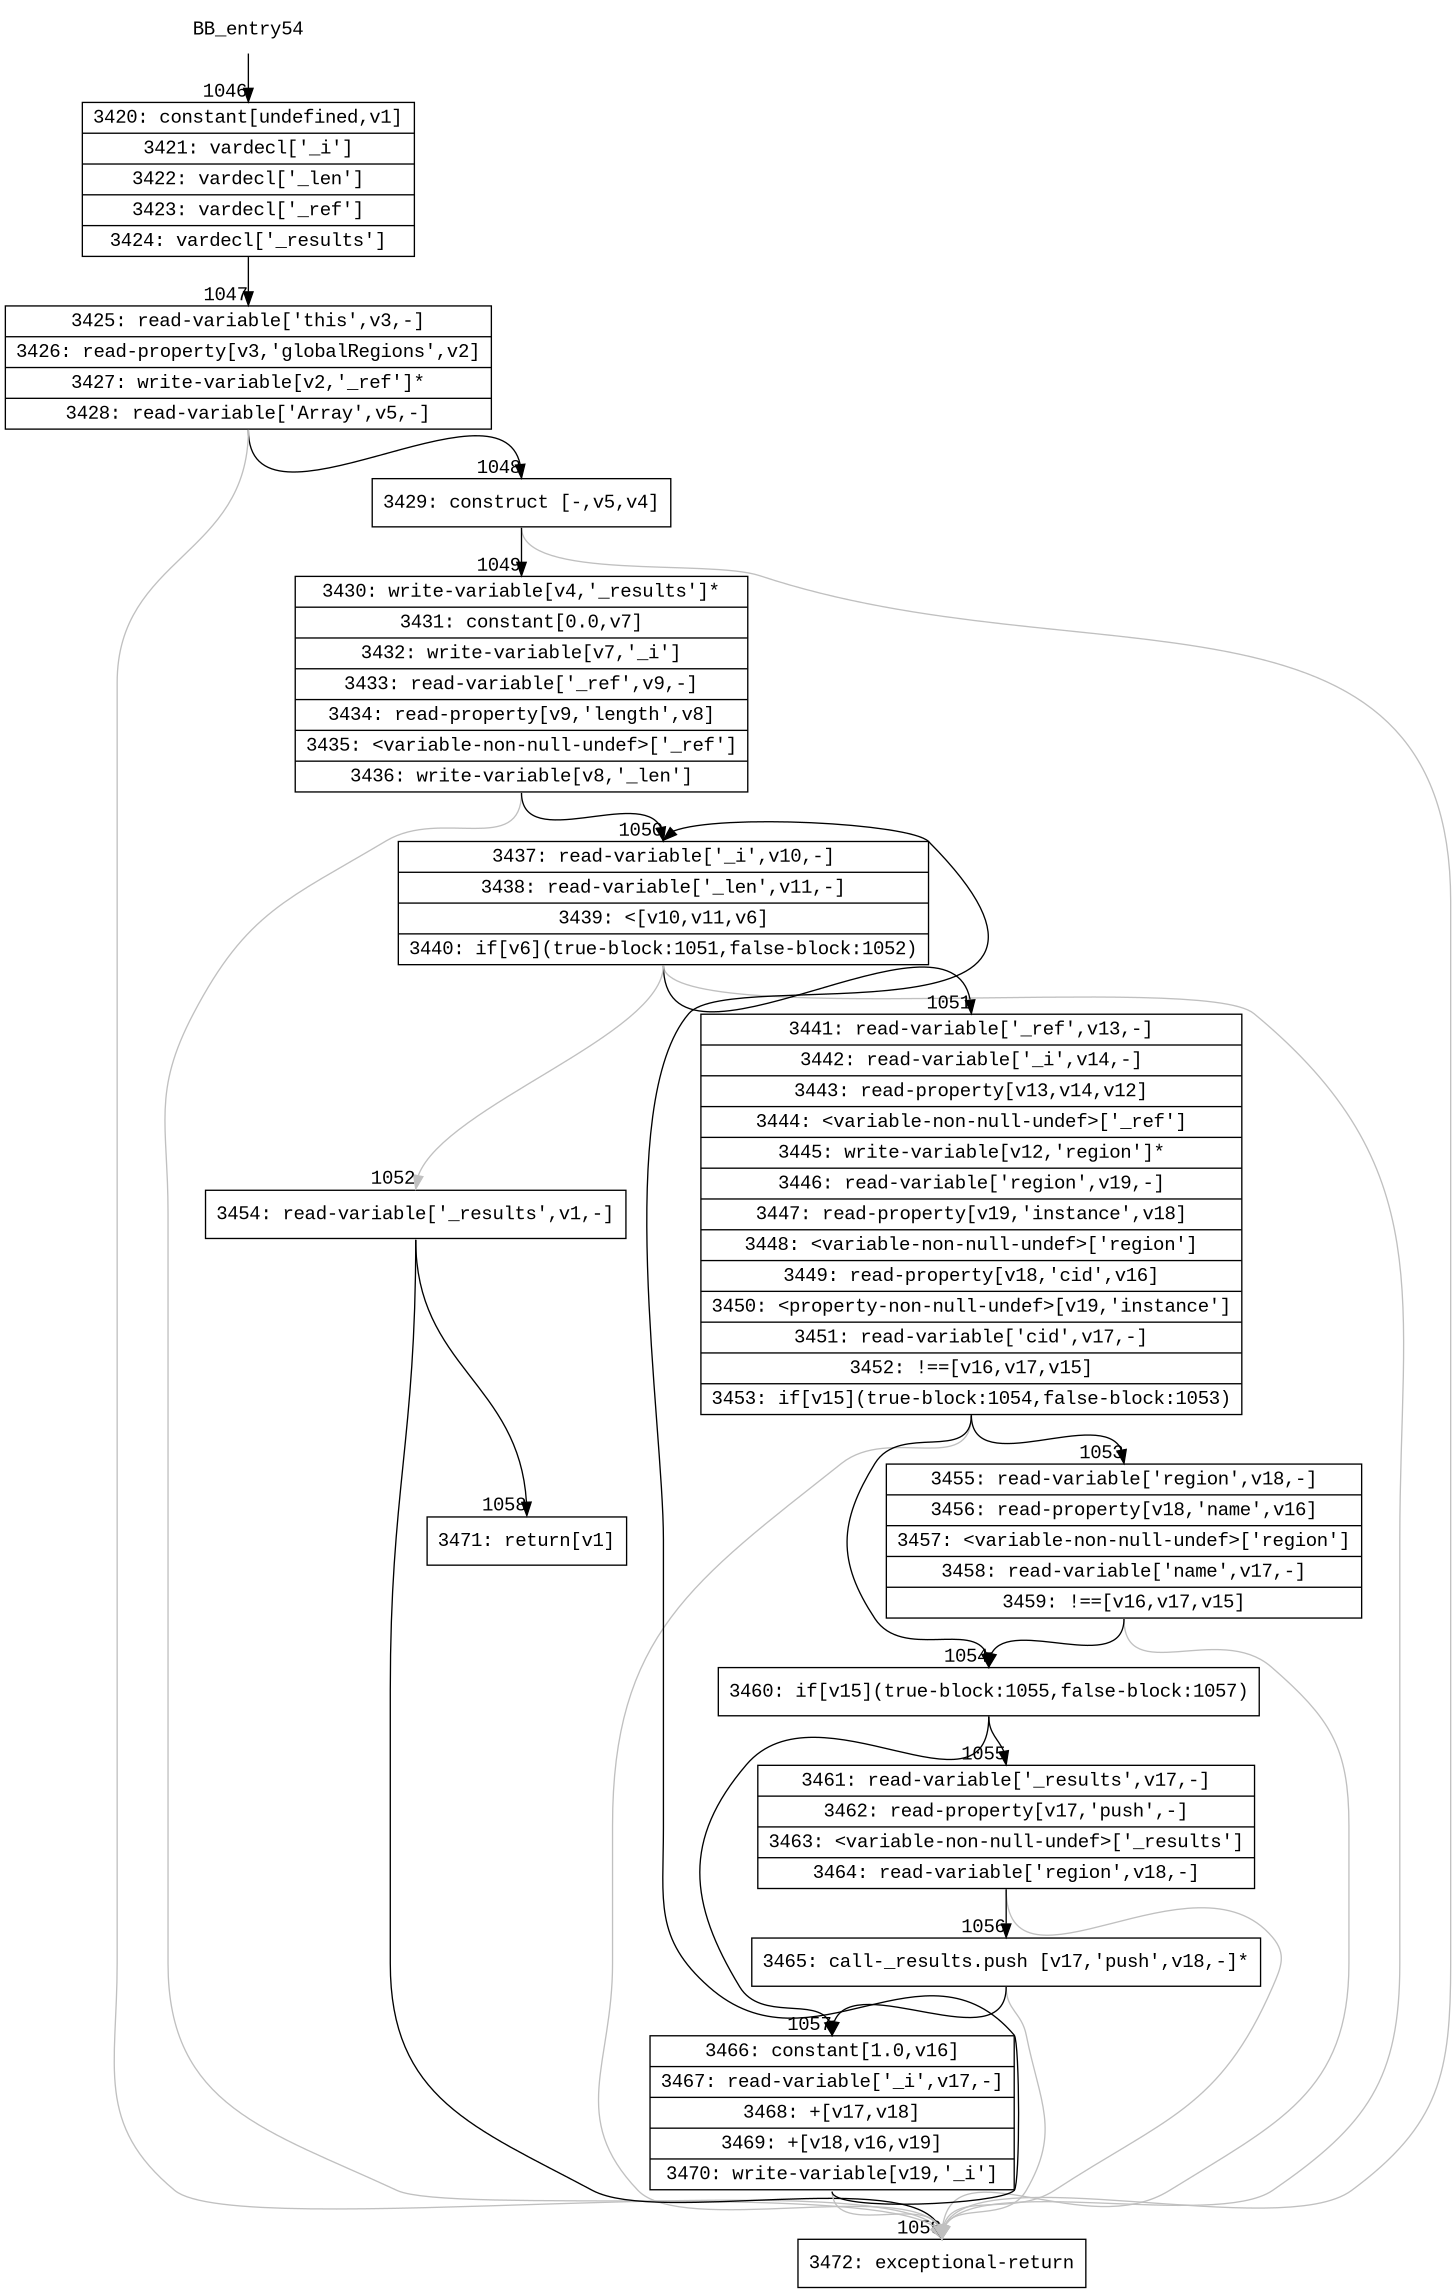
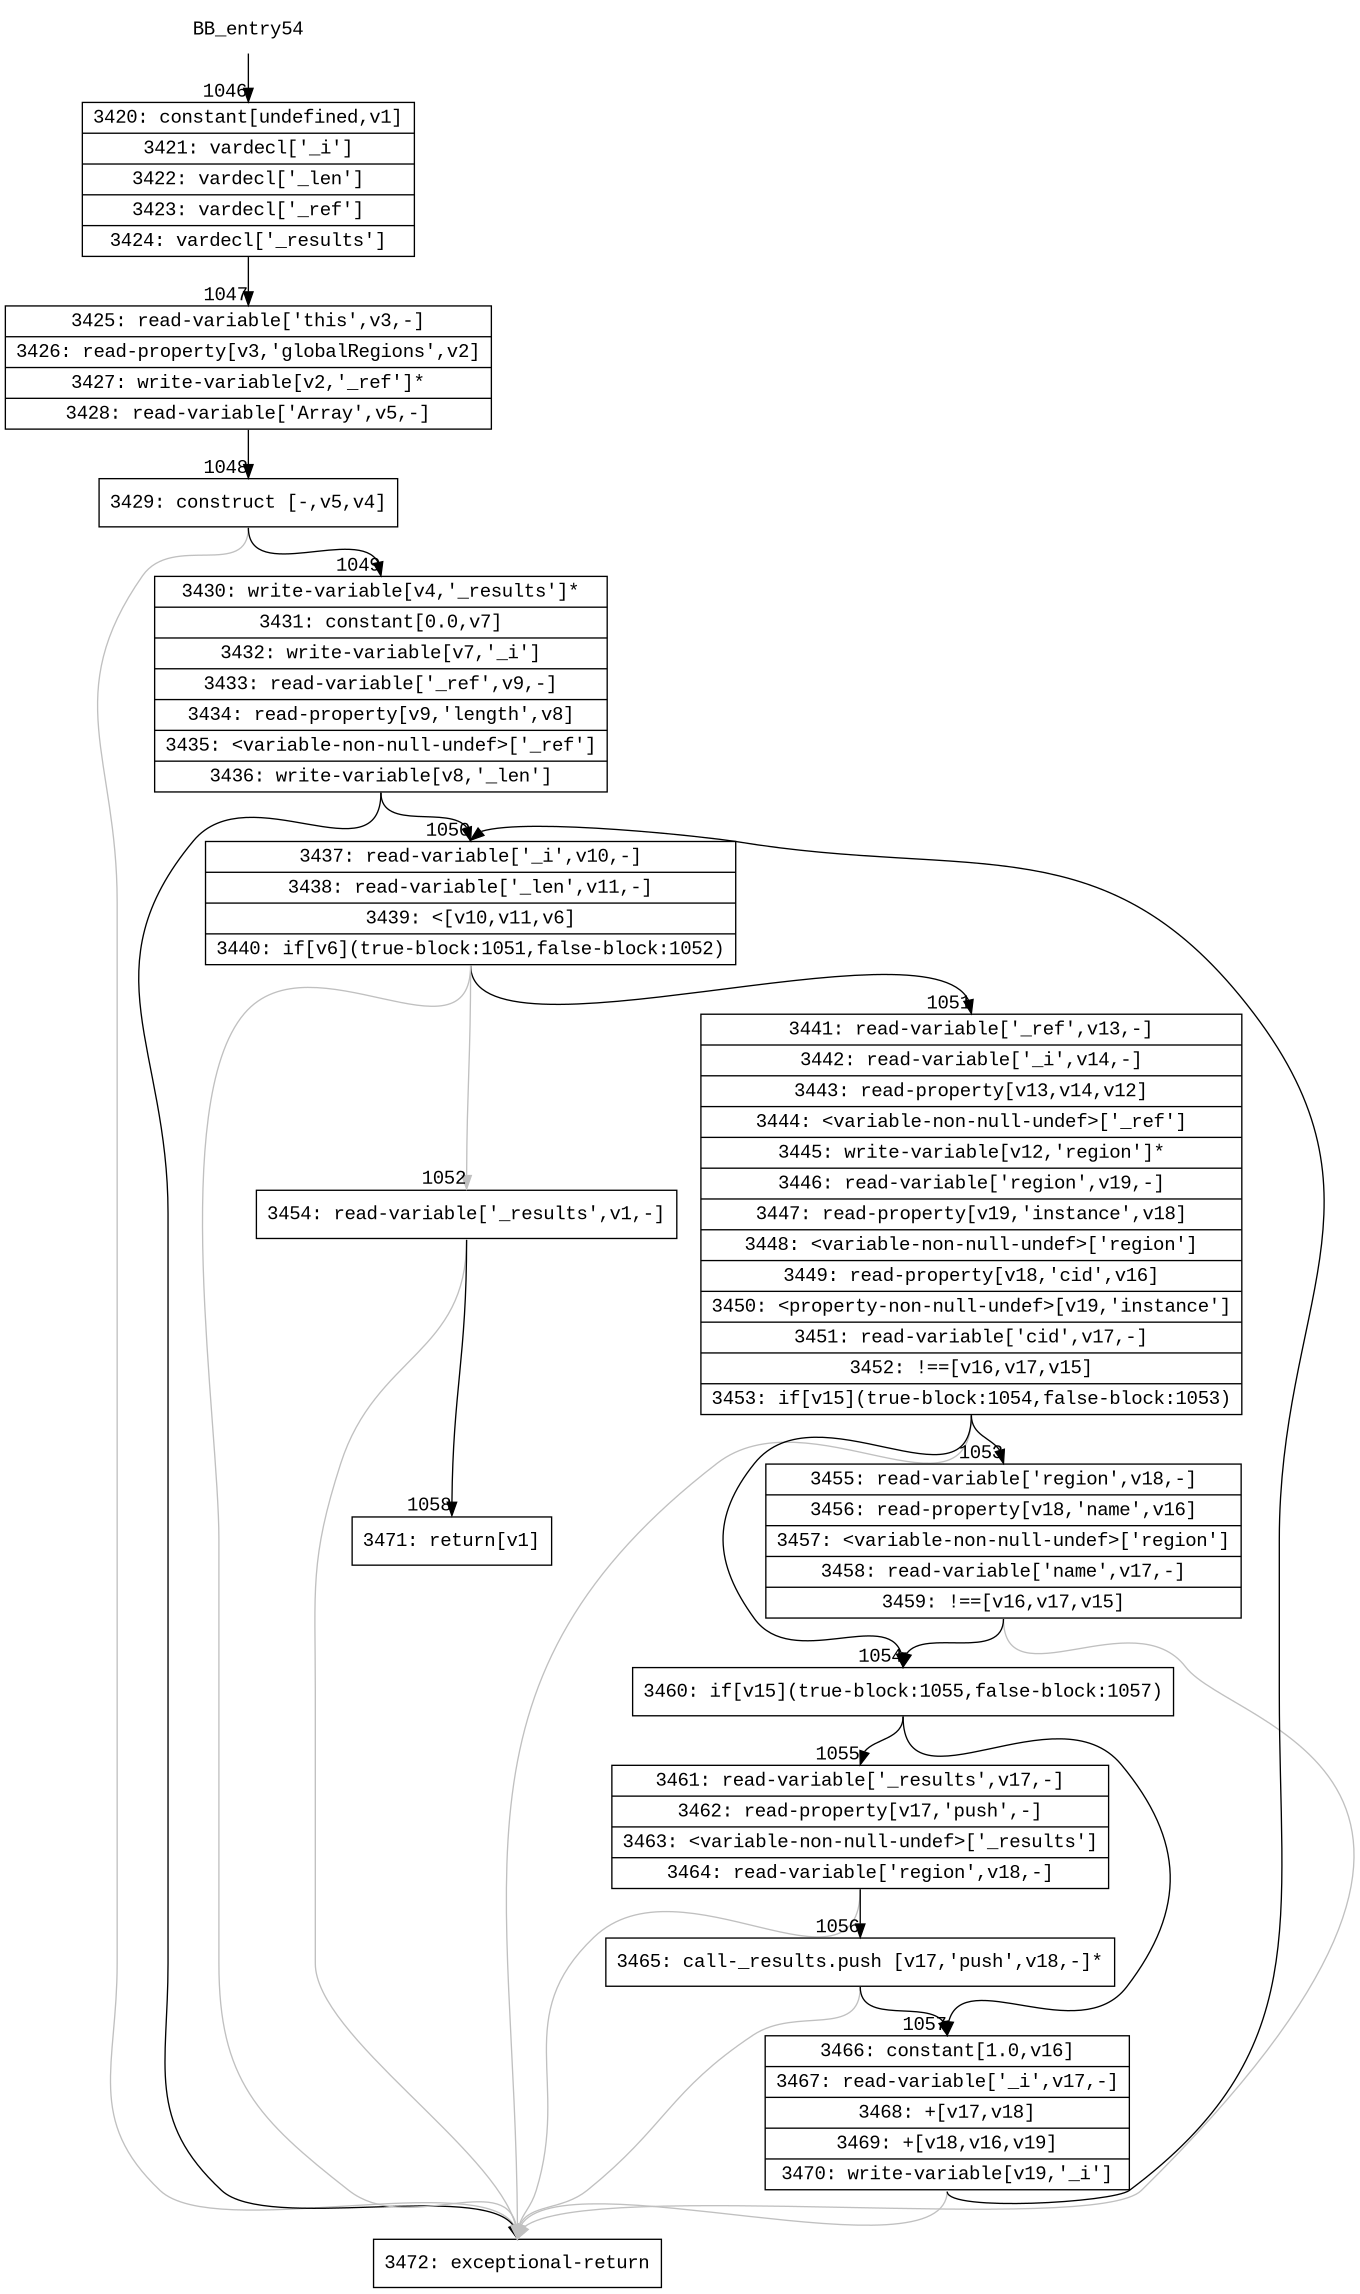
edge "3425: read-variable['this',v3,-]" -> "3472: exceptional-return": removed
edge "3430: write-variable[v4,'_results']*" -> "3472: exceptional-return": color gray -> black
edge "3454: read-variable['_results',v1,-]" -> "3472: exceptional-return": color black -> gray
